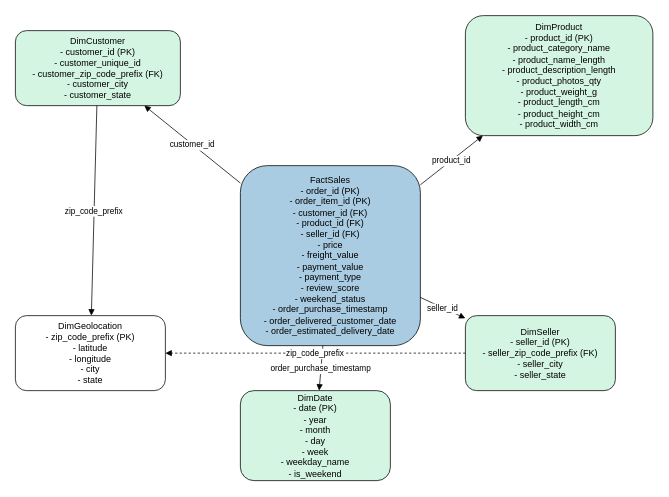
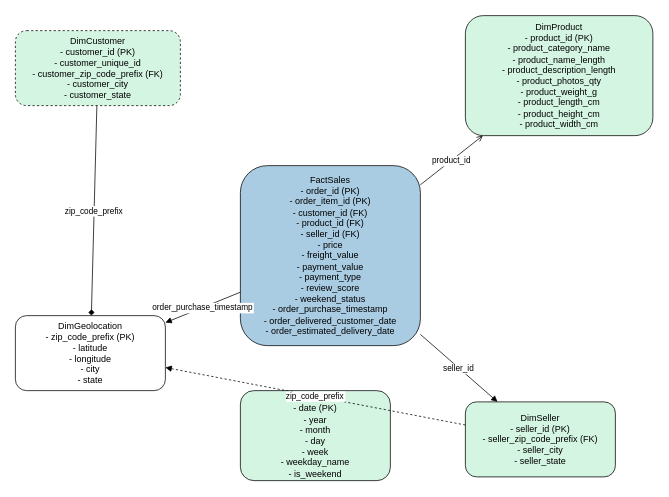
node "DimCustomer - customer_id (PK) - customer_unique_id - customer_zip_code_prefix (FK) - customer_city - customer_state": style solid -> dashed
edge "FactSales - order_id (PK) - order_item_id (PK) - customer_id (FK) - product_id (FK) - seller_id (FK) - price - freight_value - payment_value - payment_type - review_score - weekend_status - order_purchase_timestamp - order_delivered_customer_date - order_estimated_delivery_date" -> "DimProduct - product_id (PK) - product_category_name - product_name_length - product_description_length - product_photos_qty - product_weight_g - product_length_cm - product_height_cm - product_width_cm": arrowhead block -> open
edge "FactSales - order_id (PK) - order_item_id (PK) - customer_id (FK) - product_id (FK) - seller_id (FK) - price - freight_value - payment_value - payment_type - review_score - weekend_status - order_purchase_timestamp - order_delivered_customer_date - order_estimated_delivery_date" -> "DimCustomer - customer_id (PK) - customer_unique_id - customer_zip_code_prefix (FK) - customer_city - customer_state": removed, label "customer_id"
edge "DimCustomer - customer_id (PK) - customer_unique_id - customer_zip_code_prefix (FK) - customer_city - customer_state" -> "DimGeolocation - zip_code_prefix (PK) - latitude - longitude - city - state": arrowhead block -> diamond
node "DimSeller - seller_id (PK) - seller_zip_code_prefix (FK) - seller_city - seller_state": moved (540, 353) -> (540, 439)
edge "FactSales - order_id (PK) - order_item_id (PK) - customer_id (FK) - product_id (FK) - seller_id (FK) - price - freight_value - payment_value - payment_type - review_score - weekend_status - order_purchase_timestamp - order_delivered_customer_date - order_estimated_delivery_date" -> "DimDate - date (PK) - year - month - day - week - weekday_name - is_weekend": now "FactSales - order_id (PK) - order_item_id (PK) - customer_id (FK) - product_id (FK) - seller_id (FK) - price - freight_value - payment_value - payment_type - review_score - weekend_status - order_purchase_timestamp - order_delivered_customer_date - order_estimated_delivery_date" -> "DimGeolocation - zip_code_prefix (PK) - latitude - longitude - city - state"
